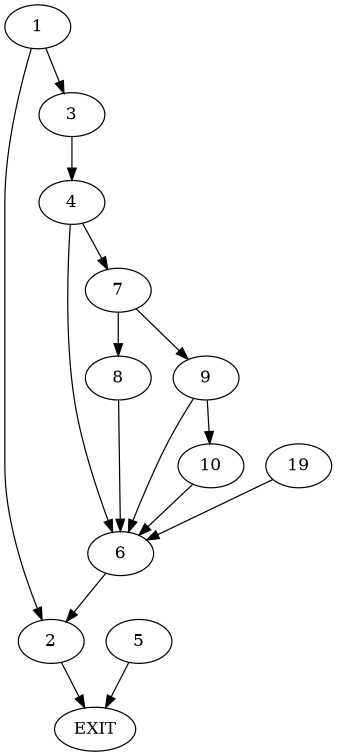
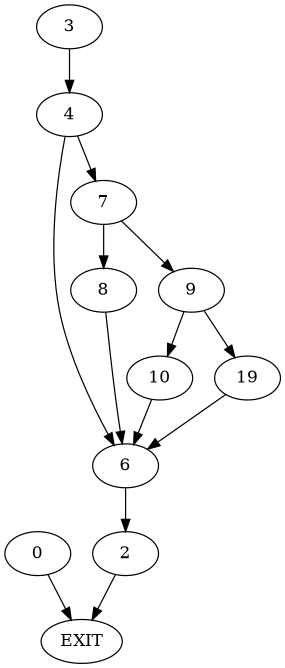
node "1": removed
edge "9" -> "6": now "9" -> "19"
node "5": label "5" -> "0"
